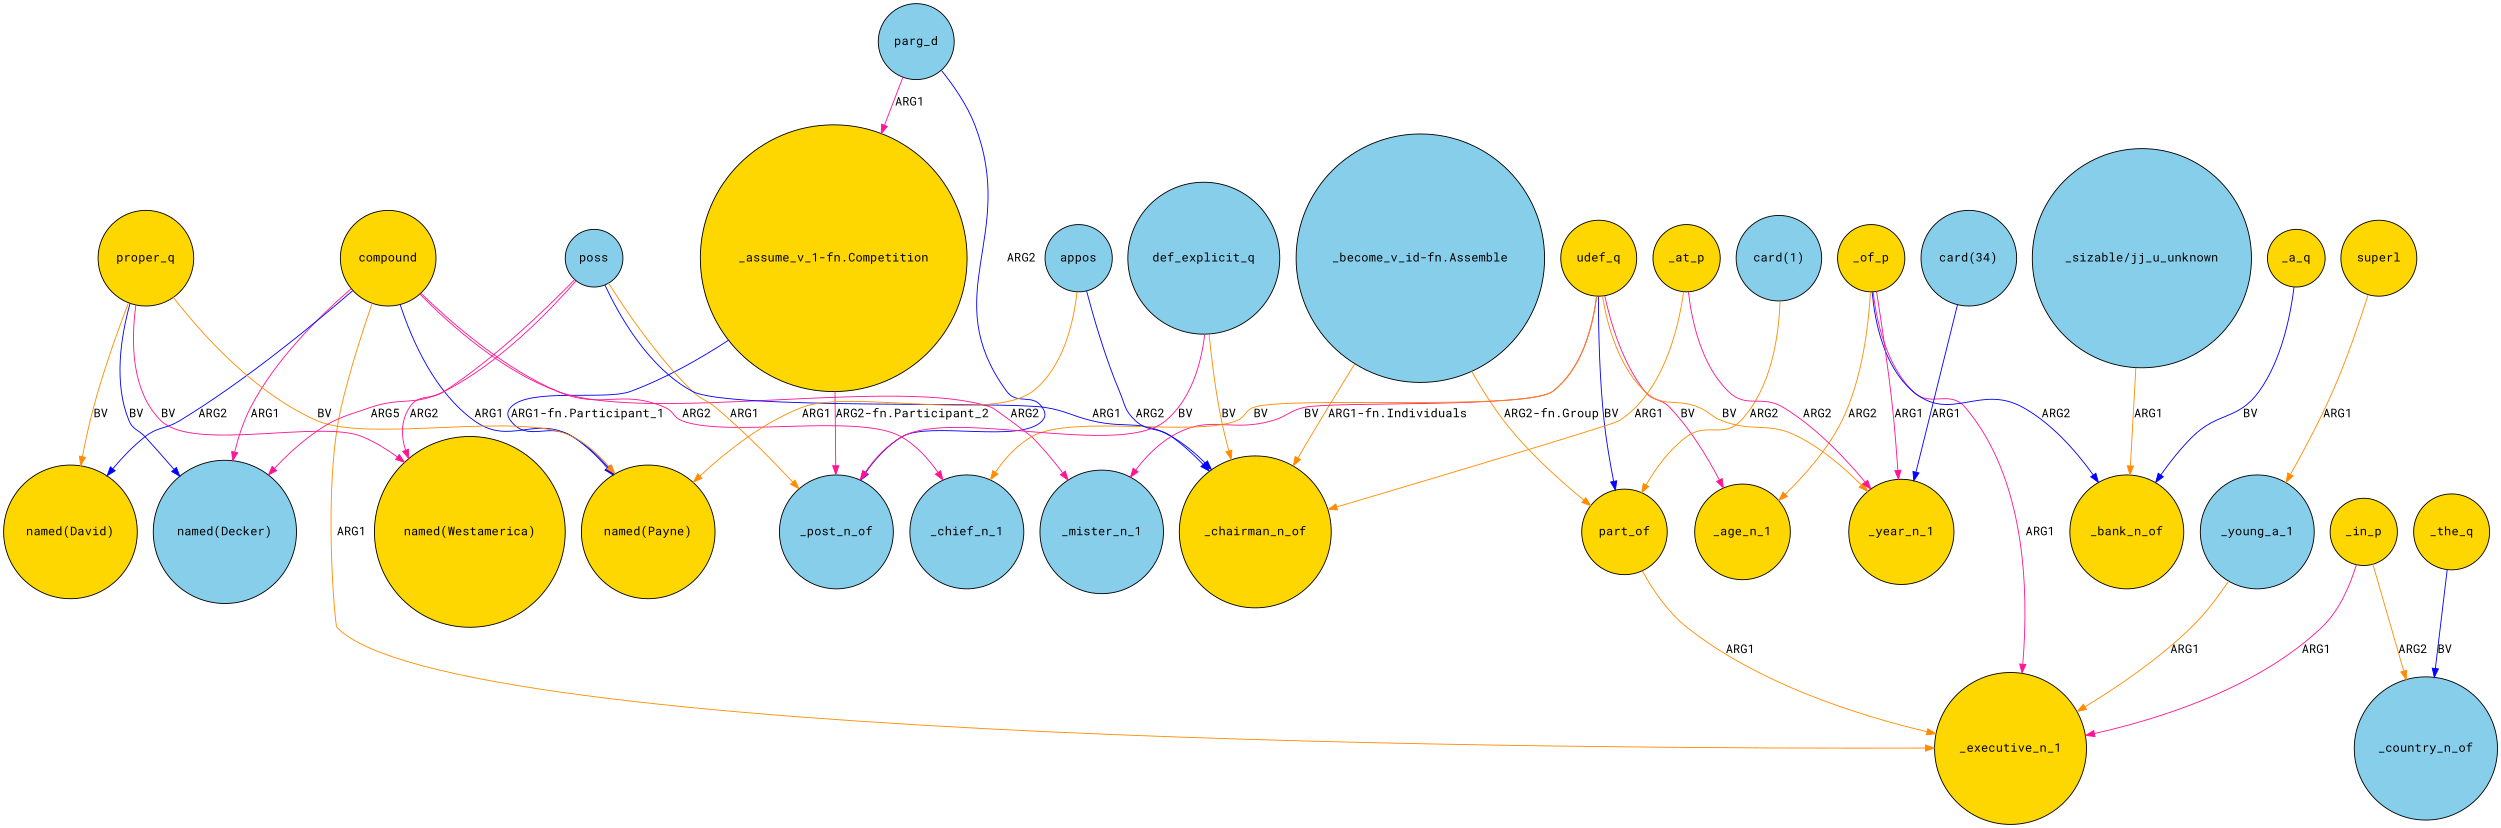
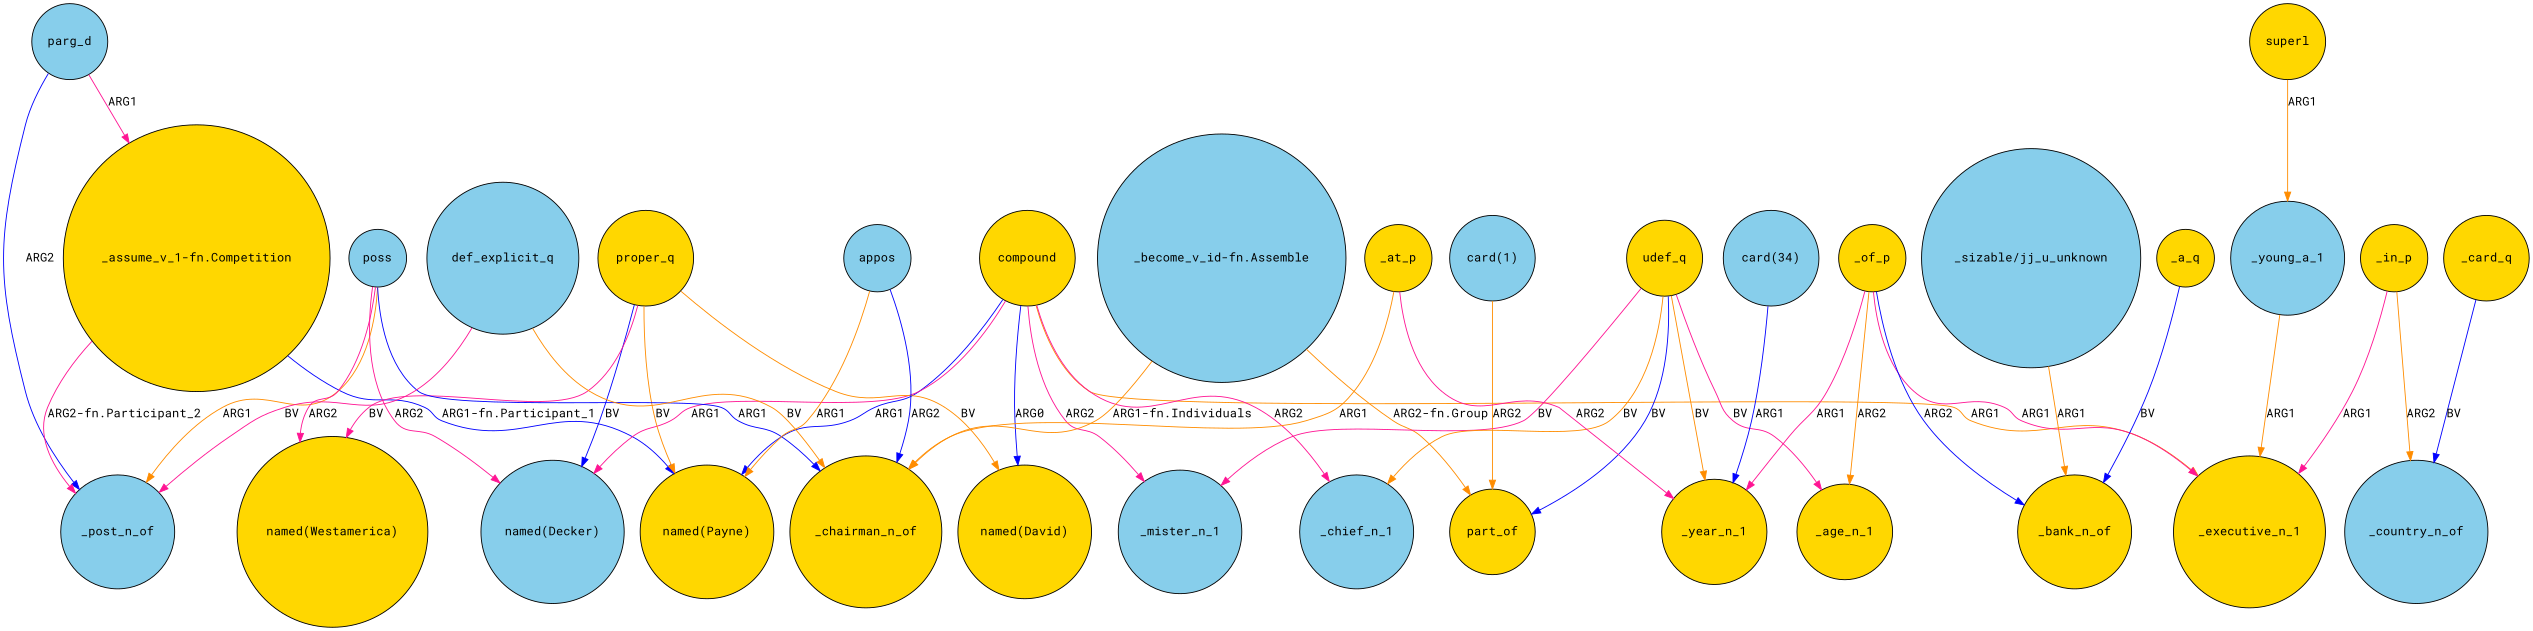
edge "compound" -> "named(David)": label "ARG2" -> "ARG0"
edge "poss" -> "named(Decker)": label "ARG5" -> "ARG2"
node "_the_q": label "_the_q" -> "_card_q"
edge "part_of" -> "_executive_n_1": removed, label "ARG1"
